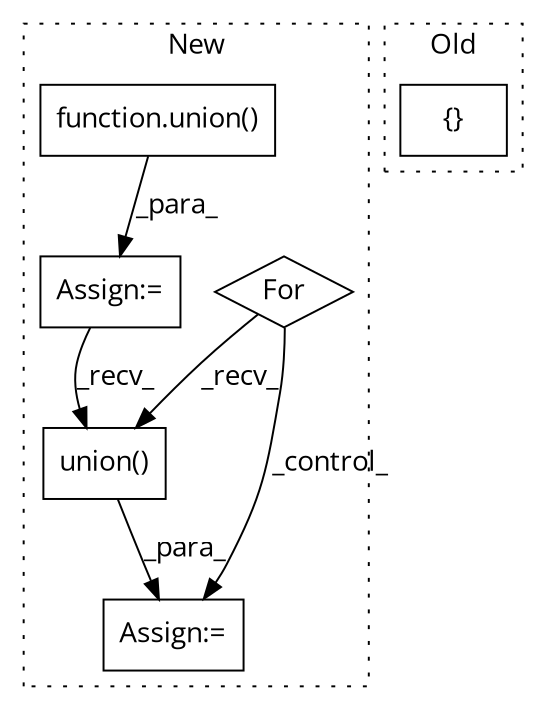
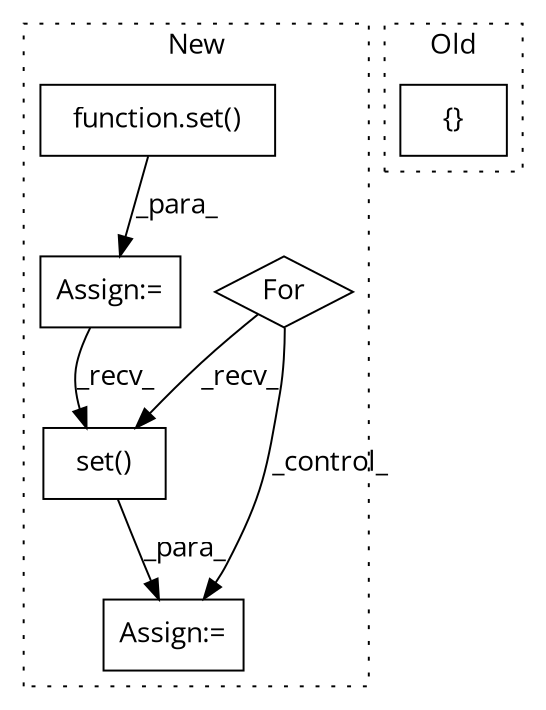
node "function.union()": label "function.union()" -> "function.set()"
node "union()": label "union()" -> "set()"
